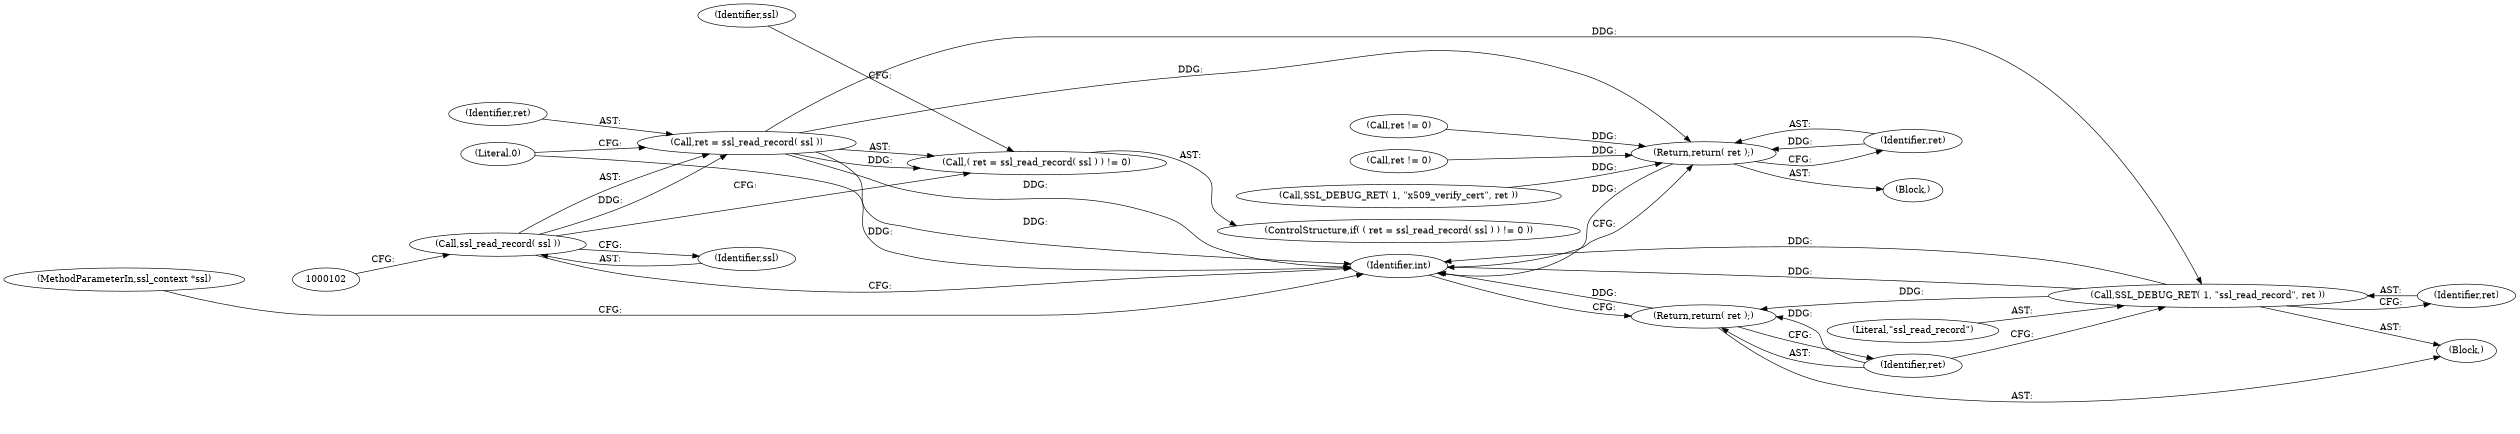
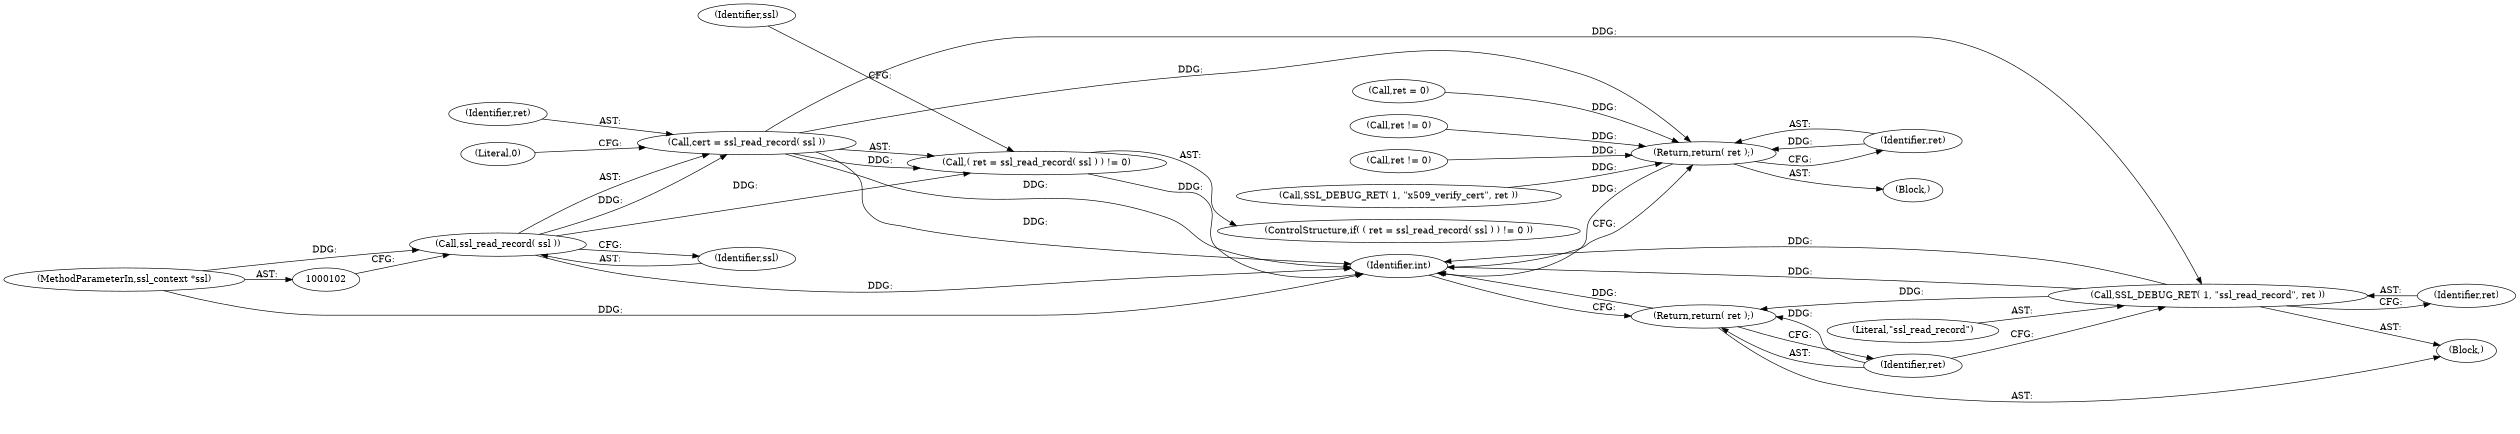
node "(Call,ret = 0)": added
node "(Call,ret = ssl_read_record( ssl ))": label "(Call,ret = ssl_read_record( ssl ))" -> "(Call,cert = ssl_read_record( ssl ))"
edge "(Call,ssl_read_record( ssl ))" -> "(Call,( ret = ssl_read_record( ssl ) ) != 0)": label "CFG: " -> "DDG: "
edge "(Literal,0)" -> "(Identifier,int)": now "(Call,( ret = ssl_read_record( ssl ) ) != 0)" -> "(Identifier,int)"
edge "(MethodParameterIn,ssl_context *ssl)" -> "(Call,ssl_read_record( ssl ))": added, label "DDG:"
edge "(MethodParameterIn,ssl_context *ssl)" -> "1000102": added, label "AST:"
edge "(Call,ssl_read_record( ssl ))" -> "(Identifier,int)": label "CFG: " -> "DDG: "
edge "(MethodParameterIn,ssl_context *ssl)" -> "(Identifier,int)": label "CFG: " -> "DDG: "
